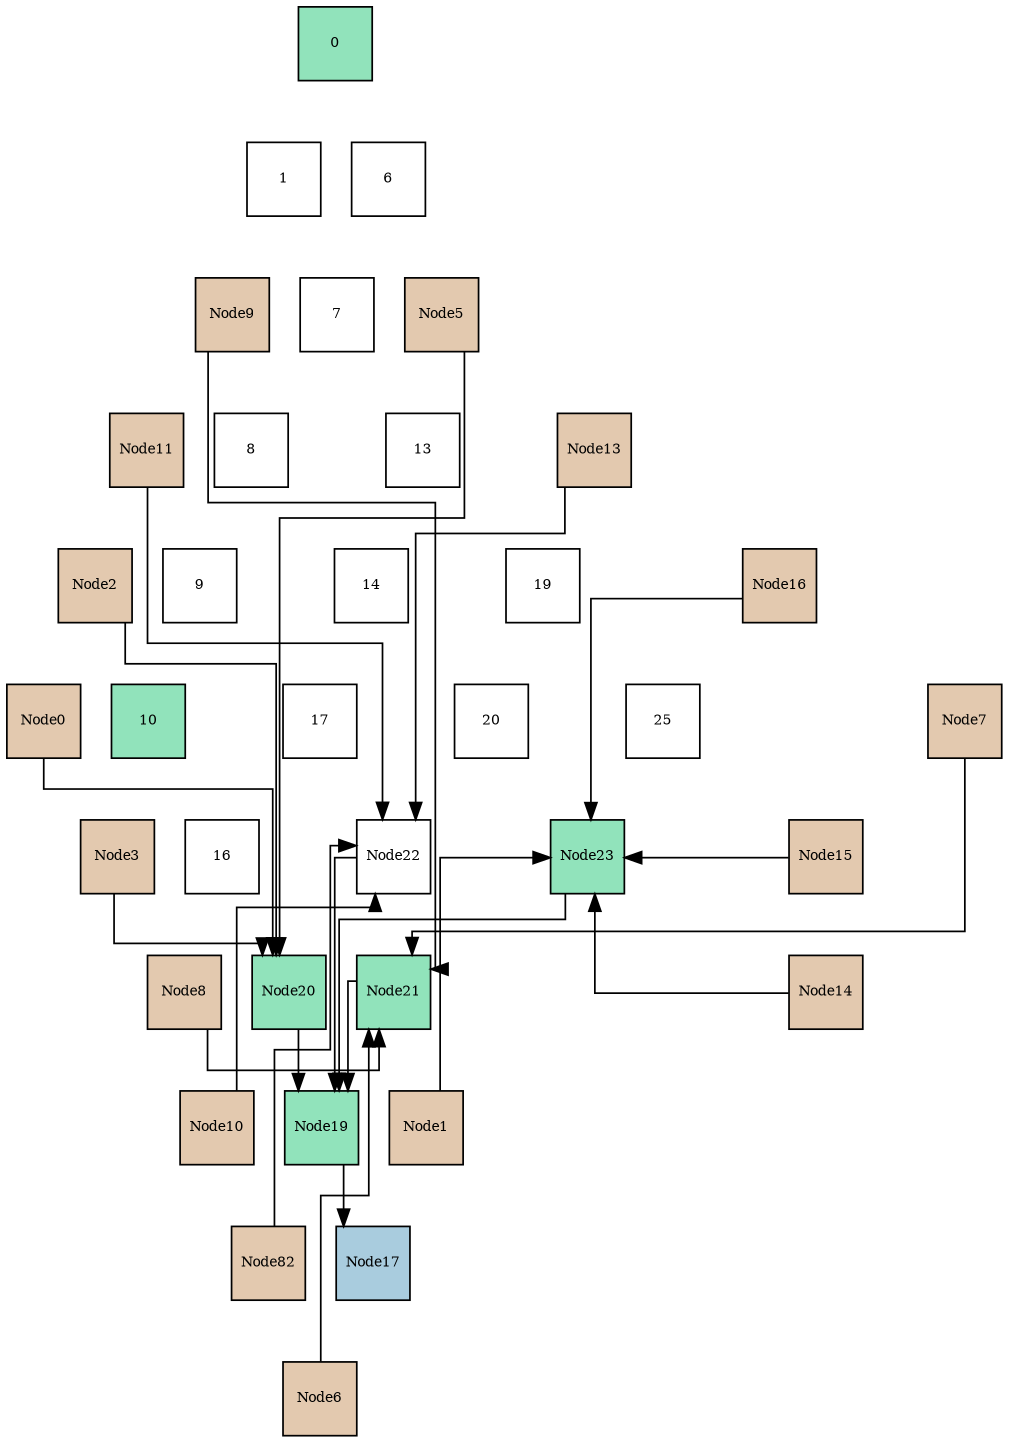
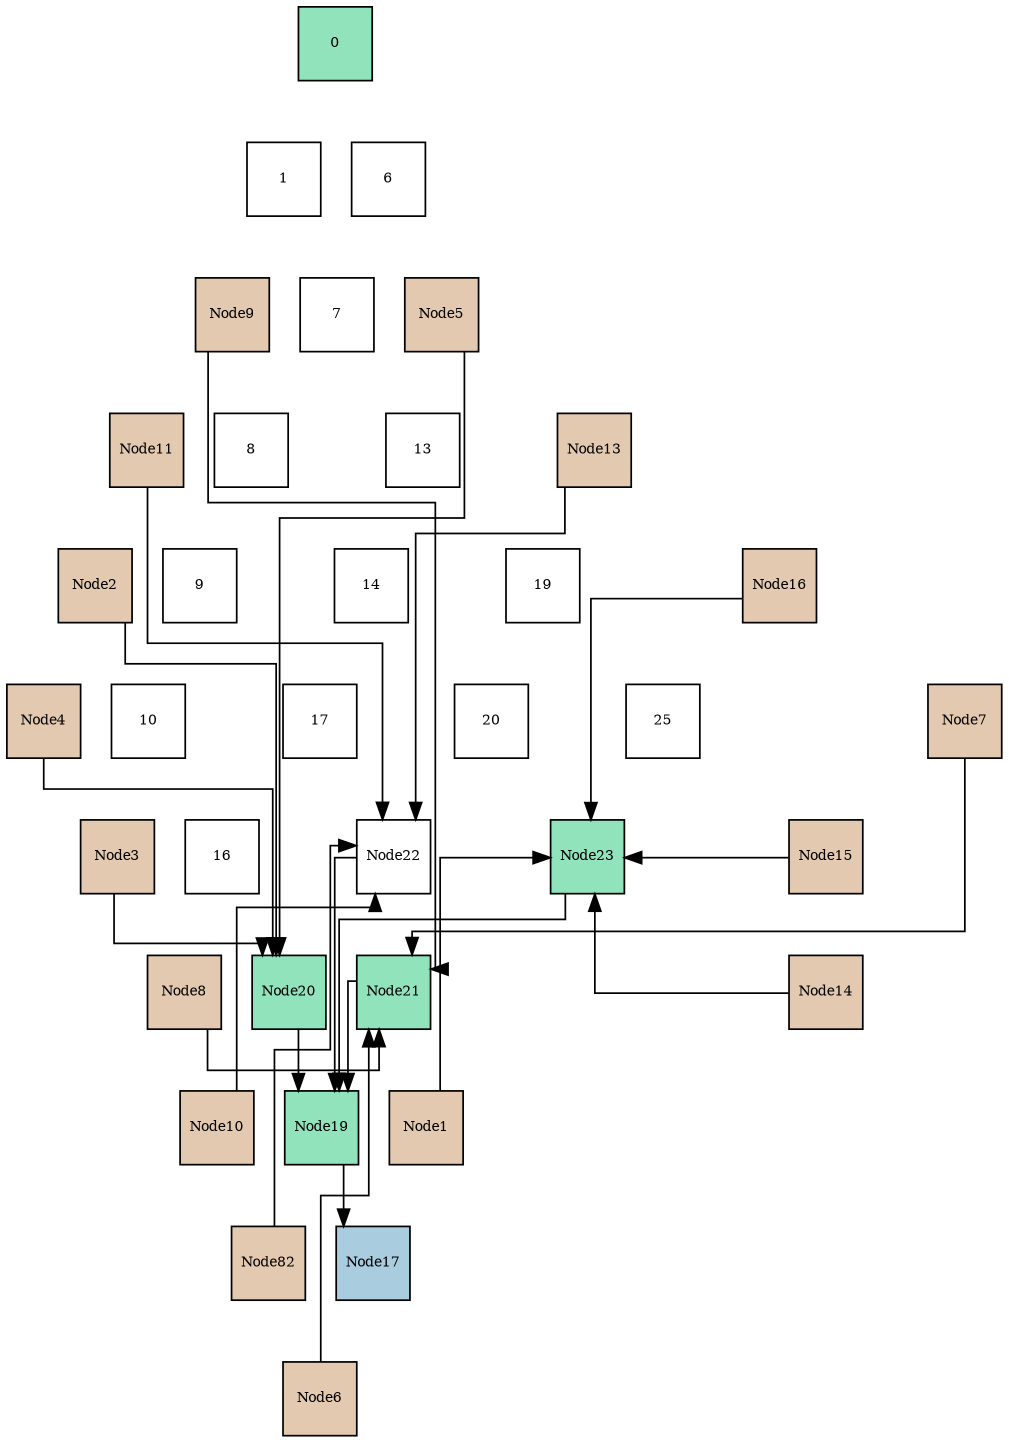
node "Node0": label "Node0" -> "Node4"
node "10": fillcolor #91e3bb -> #ffffff
